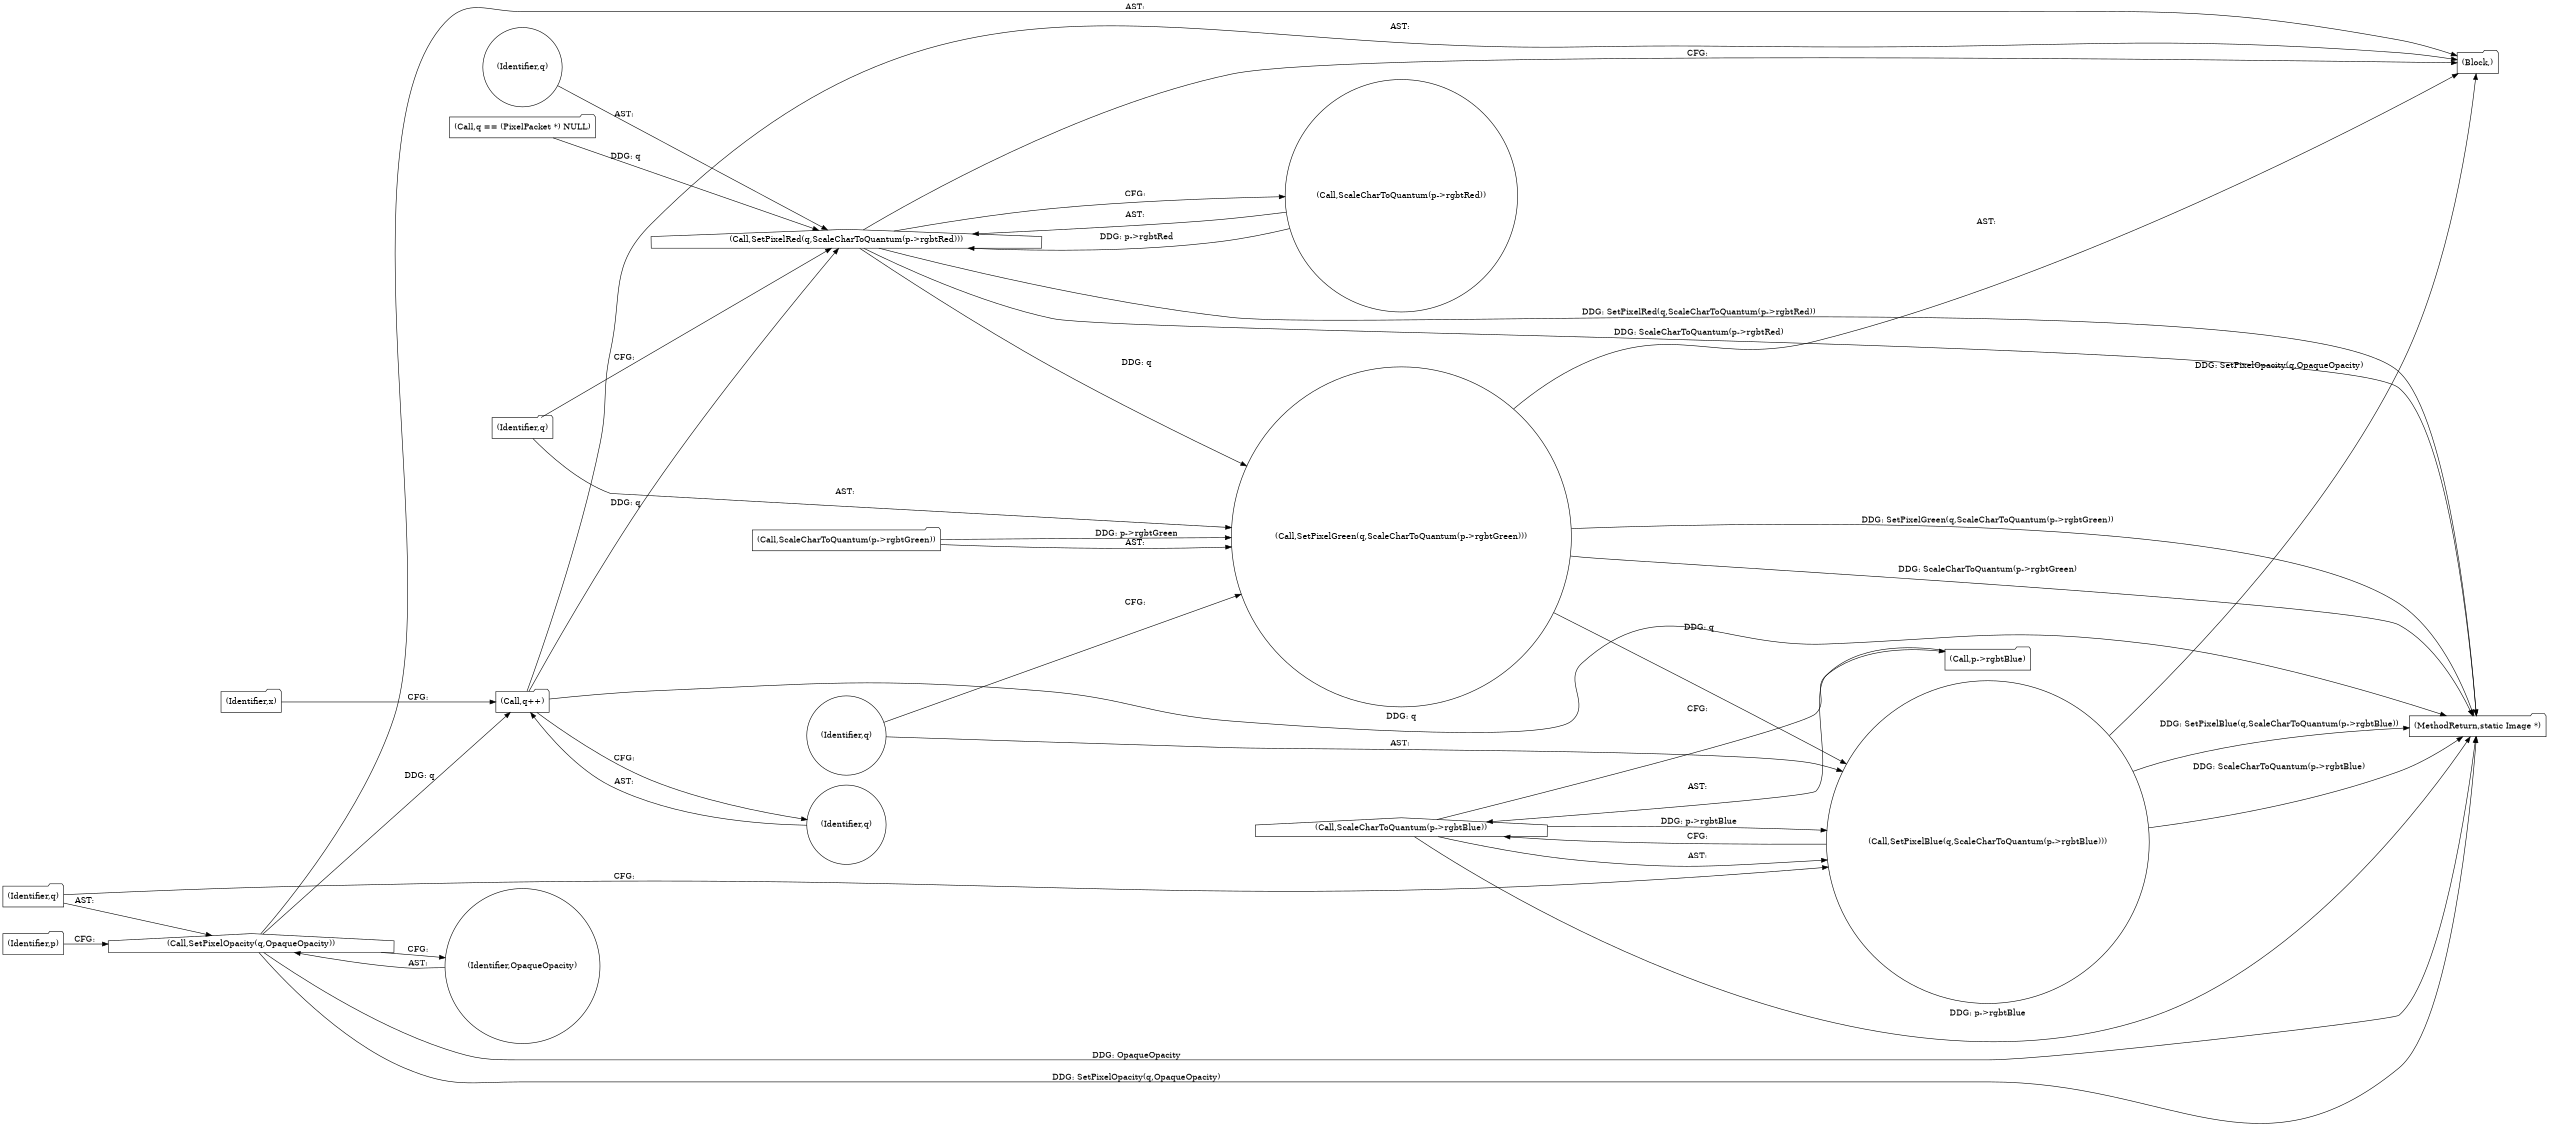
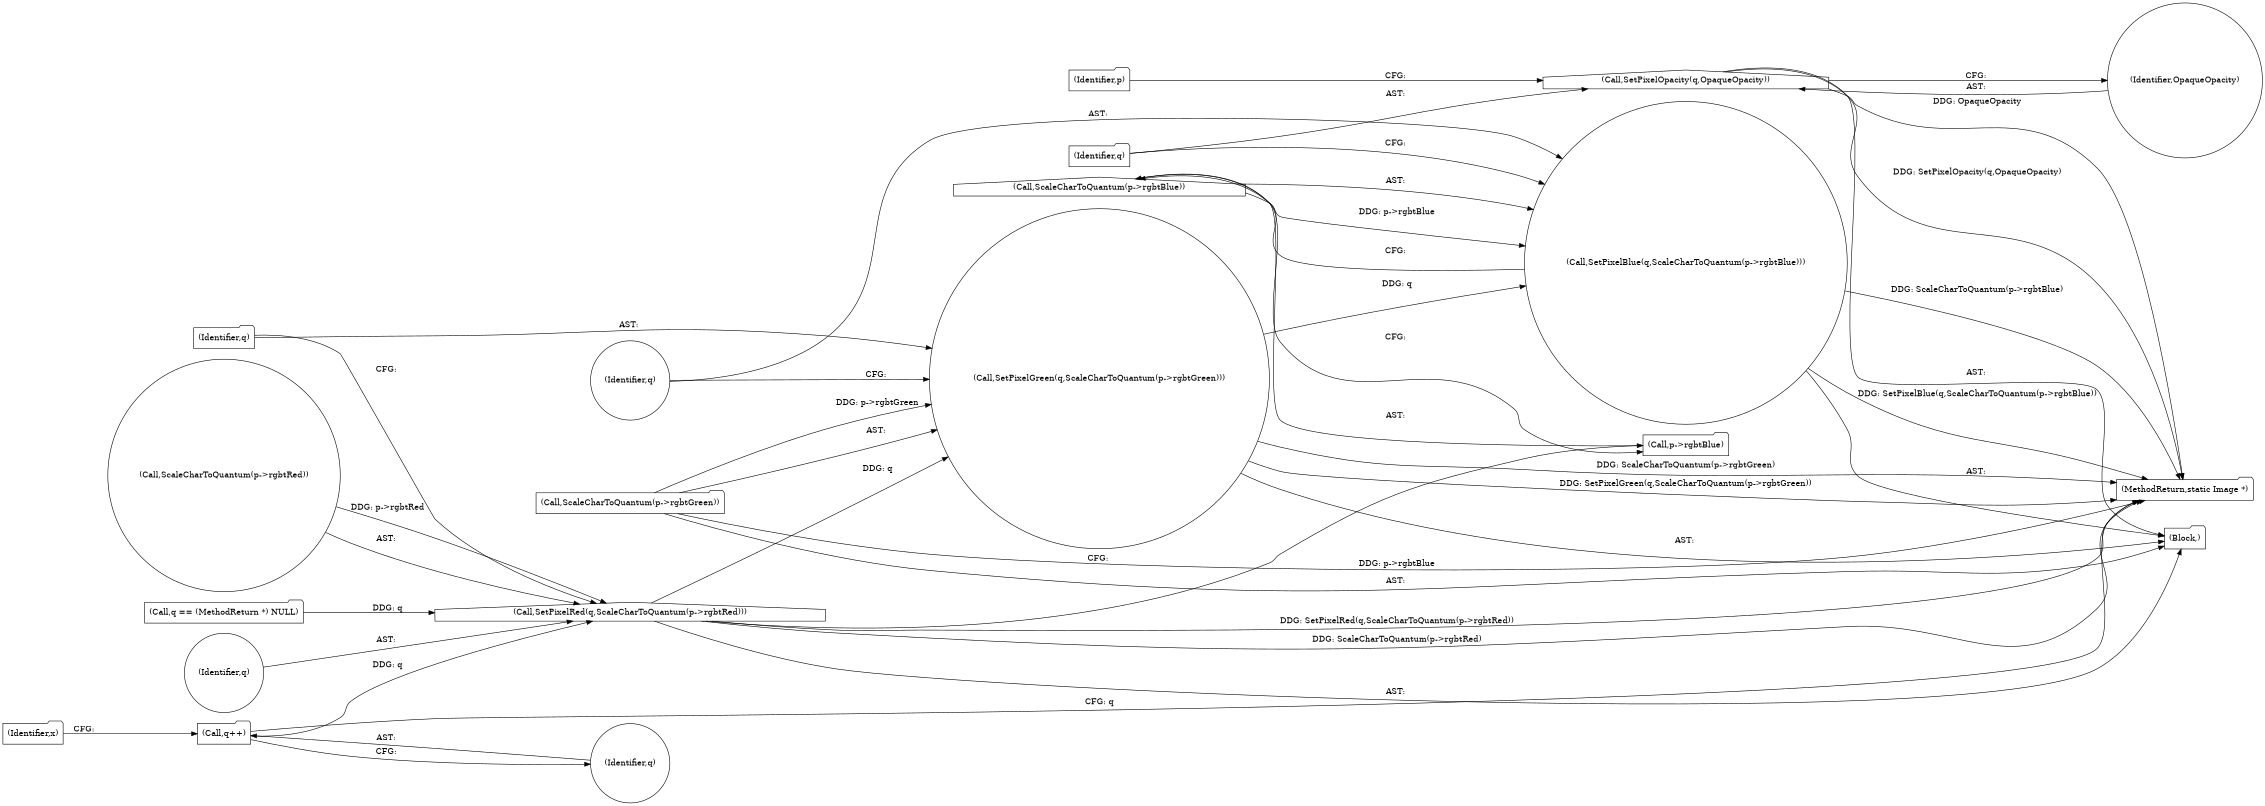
edge "(Call,q++)" -> "(Block,)": now "(Call,ScaleCharToQuantum(p->rgbtGreen))" -> "(Block,)"
edge "(Call,SetPixelRed(q,ScaleCharToQuantum(p->rgbtRed)))" -> "(Block,)": label "CFG: " -> "AST: "
node "(Call,q == (PixelPacket *) NULL)": label "(Call,q == (PixelPacket *) NULL)" -> "(Call,q == (MethodReturn *) NULL)"
edge "(Call,SetPixelRed(q,ScaleCharToQuantum(p->rgbtRed)))" -> "(Call,ScaleCharToQuantum(p->rgbtRed))": now "(Call,SetPixelRed(q,ScaleCharToQuantum(p->rgbtRed)))" -> "(Call,p->rgbtBlue)"
edge "(Call,SetPixelBlue(q,ScaleCharToQuantum(p->rgbtBlue)))" -> "(Block,)": label "DDG: SetPixelOpacity(q,OpaqueOpacity)" -> "AST: "
edge "(Call,q++)" -> "(MethodReturn,static Image *)": label "DDG: q" -> "CFG: q"
edge "(Call,SetPixelOpacity(q,OpaqueOpacity))" -> "(Call,q++)": removed, label "DDG: q"
edge "(Call,ScaleCharToQuantum(p->rgbtBlue))" -> "(MethodReturn,static Image *)": now "(Call,ScaleCharToQuantum(p->rgbtGreen))" -> "(MethodReturn,static Image *)"
